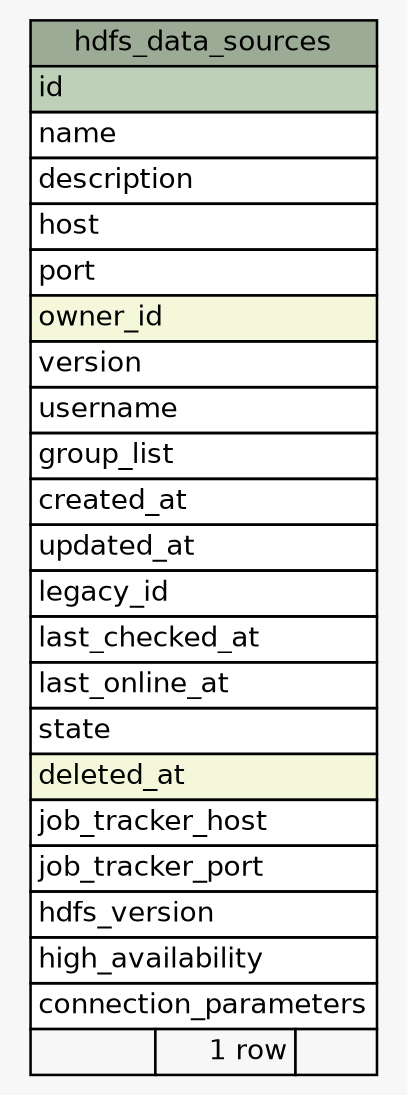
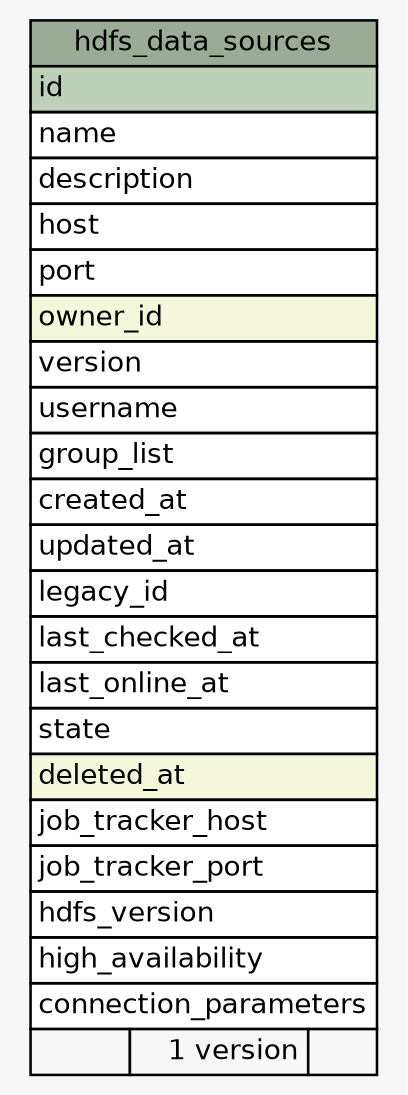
node "hdfs_data_sources": text "1 row" -> "1 version"
